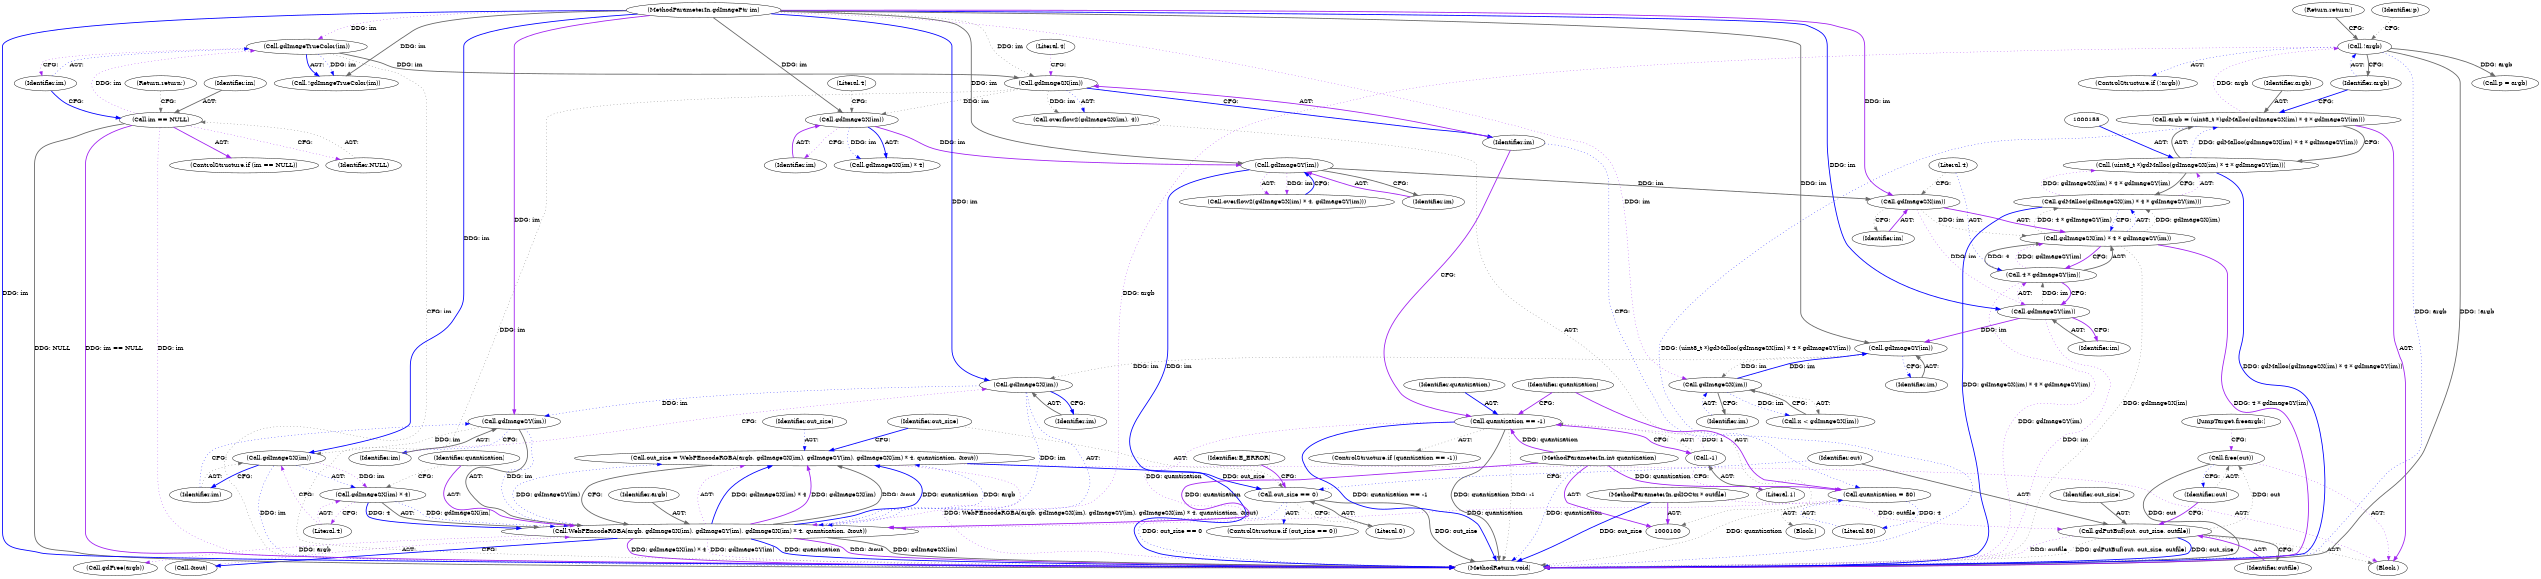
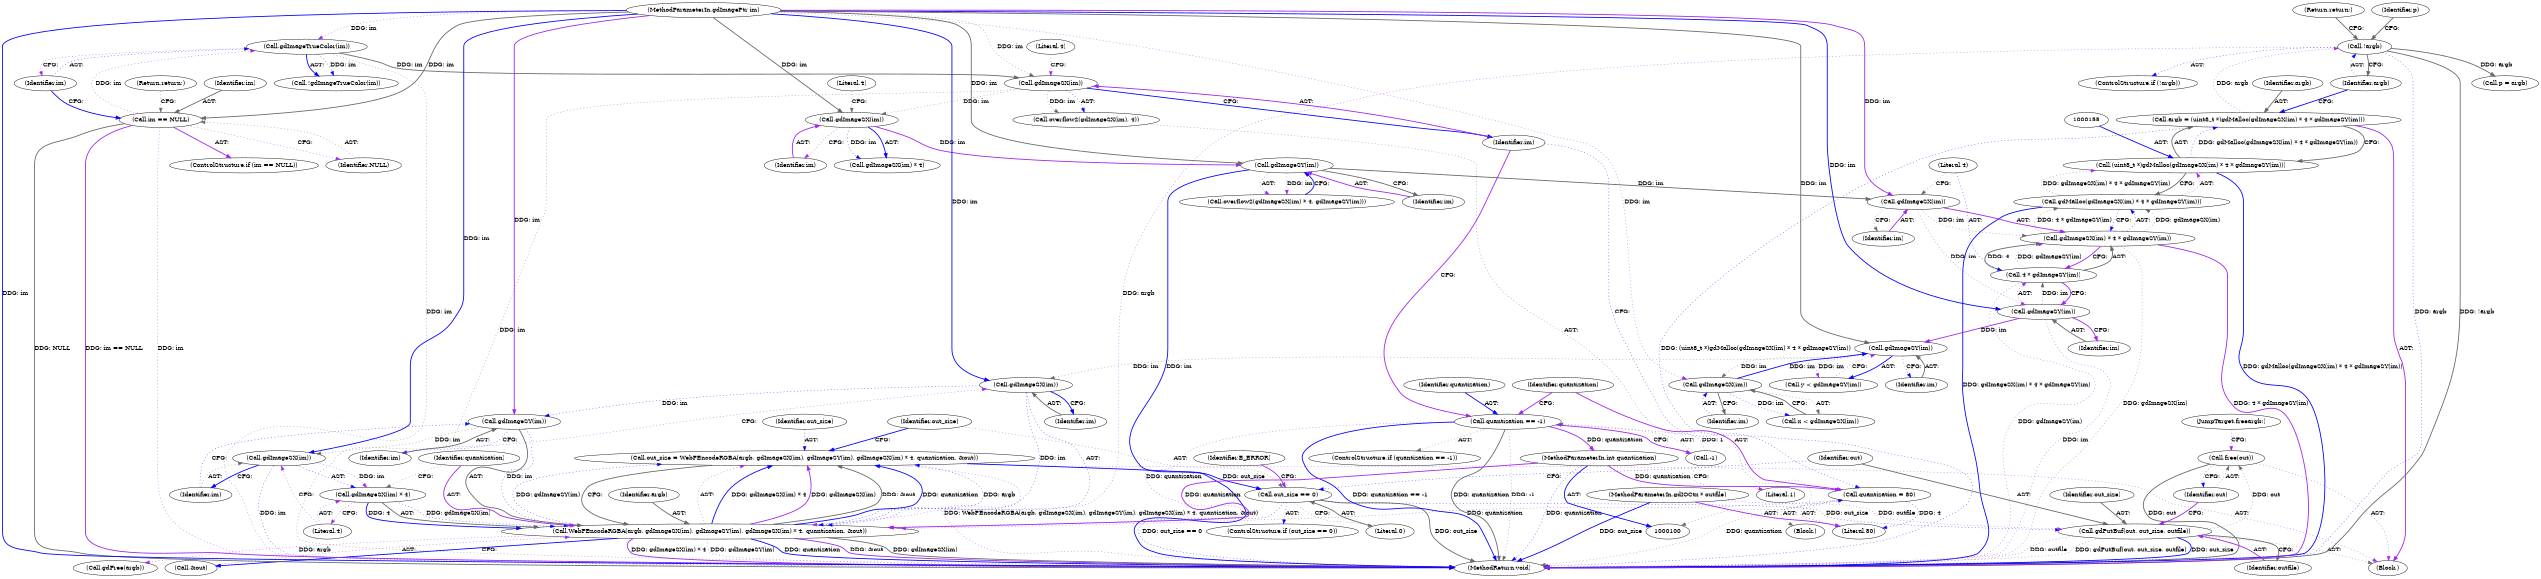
edge "(MethodParameterIn,gdImagePtr im)" -> "(Call,!gdImageTrueColor(im))": now "(MethodParameterIn,gdImagePtr im)" -> "(Call,im == NULL)"
edge "(Identifier,p)" -> "(Call,!argb)": style dotted -> bold
edge "(Call,gdImageTrueColor(im))" -> "(MethodReturn,void)": label "CFG: im" -> "DDG: im"
node "(Call,y < gdImageSY(im))": added
edge "(MethodParameterIn,int quantization)" -> "(Call,quantization == -1)": reversed
edge "(Literal,1)" -> "(Call,-1)": removed, label "AST:"
edge "(Call,out_size == 0)" -> "(Call,gdPutBuf(out, out_size, outfile))": added, label "DDG: out_size"
edge "(MethodParameterIn,int quantization)" -> "1000100": color purple -> blue
edge "(MethodParameterIn,gdIOCtx * outfile)" -> "1000100": now "(MethodParameterIn,gdIOCtx * outfile)" -> "(Literal,80)"
